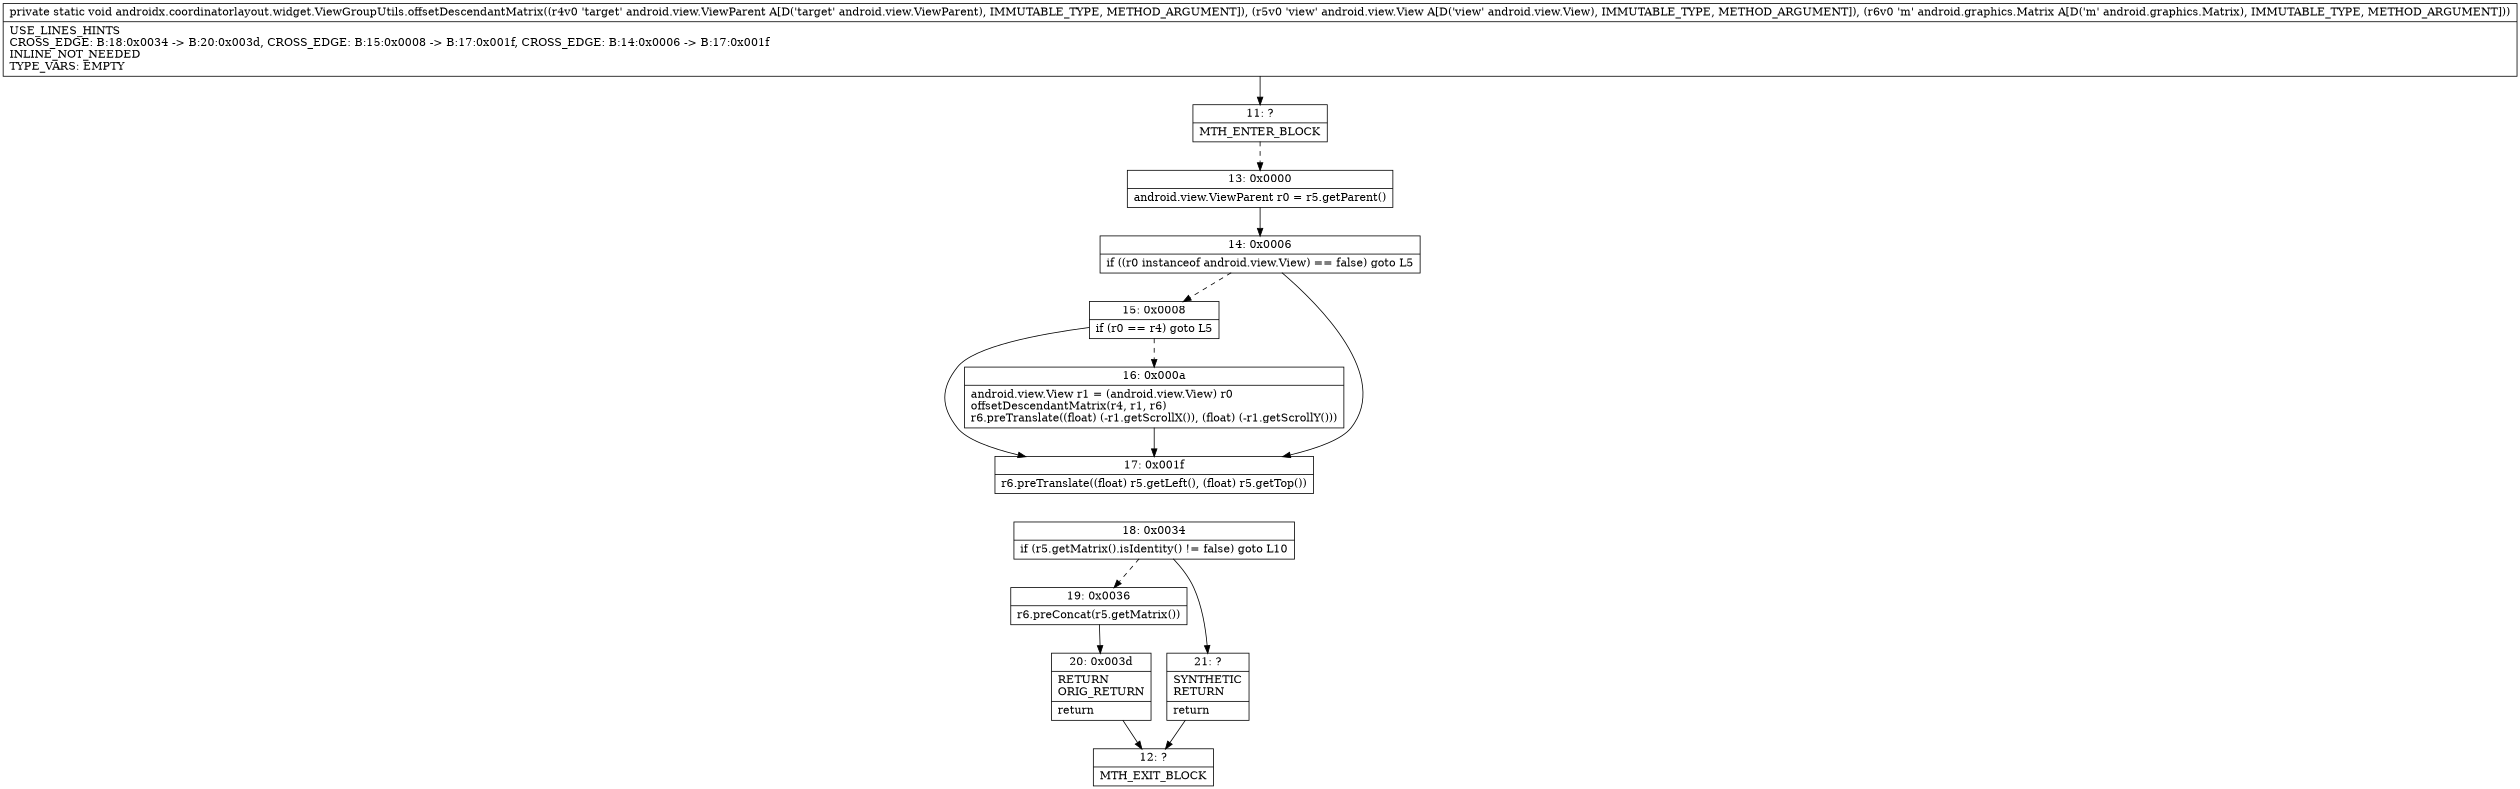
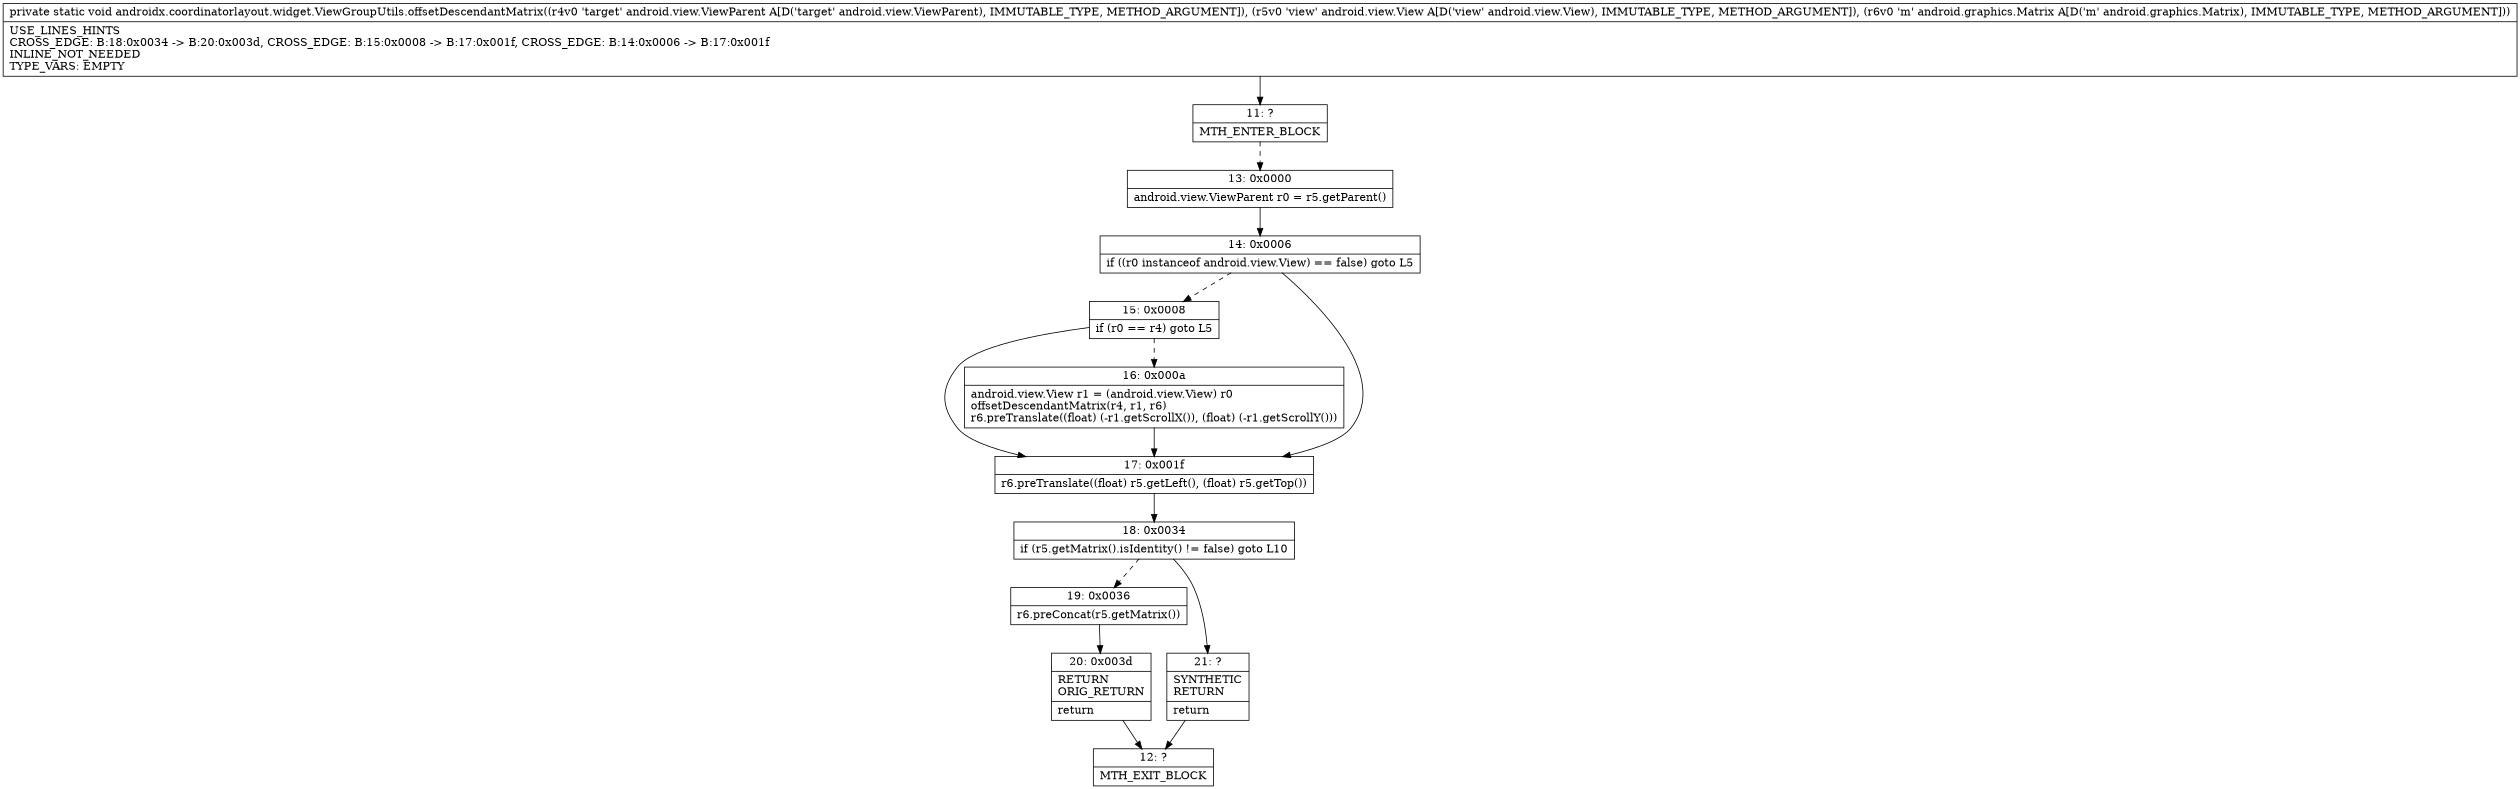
edge "17: 0x001f" -> "18: 0x0034": added
